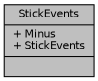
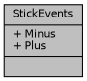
node "StickEvents": text "+ StickEvents" -> "+ Plus"
